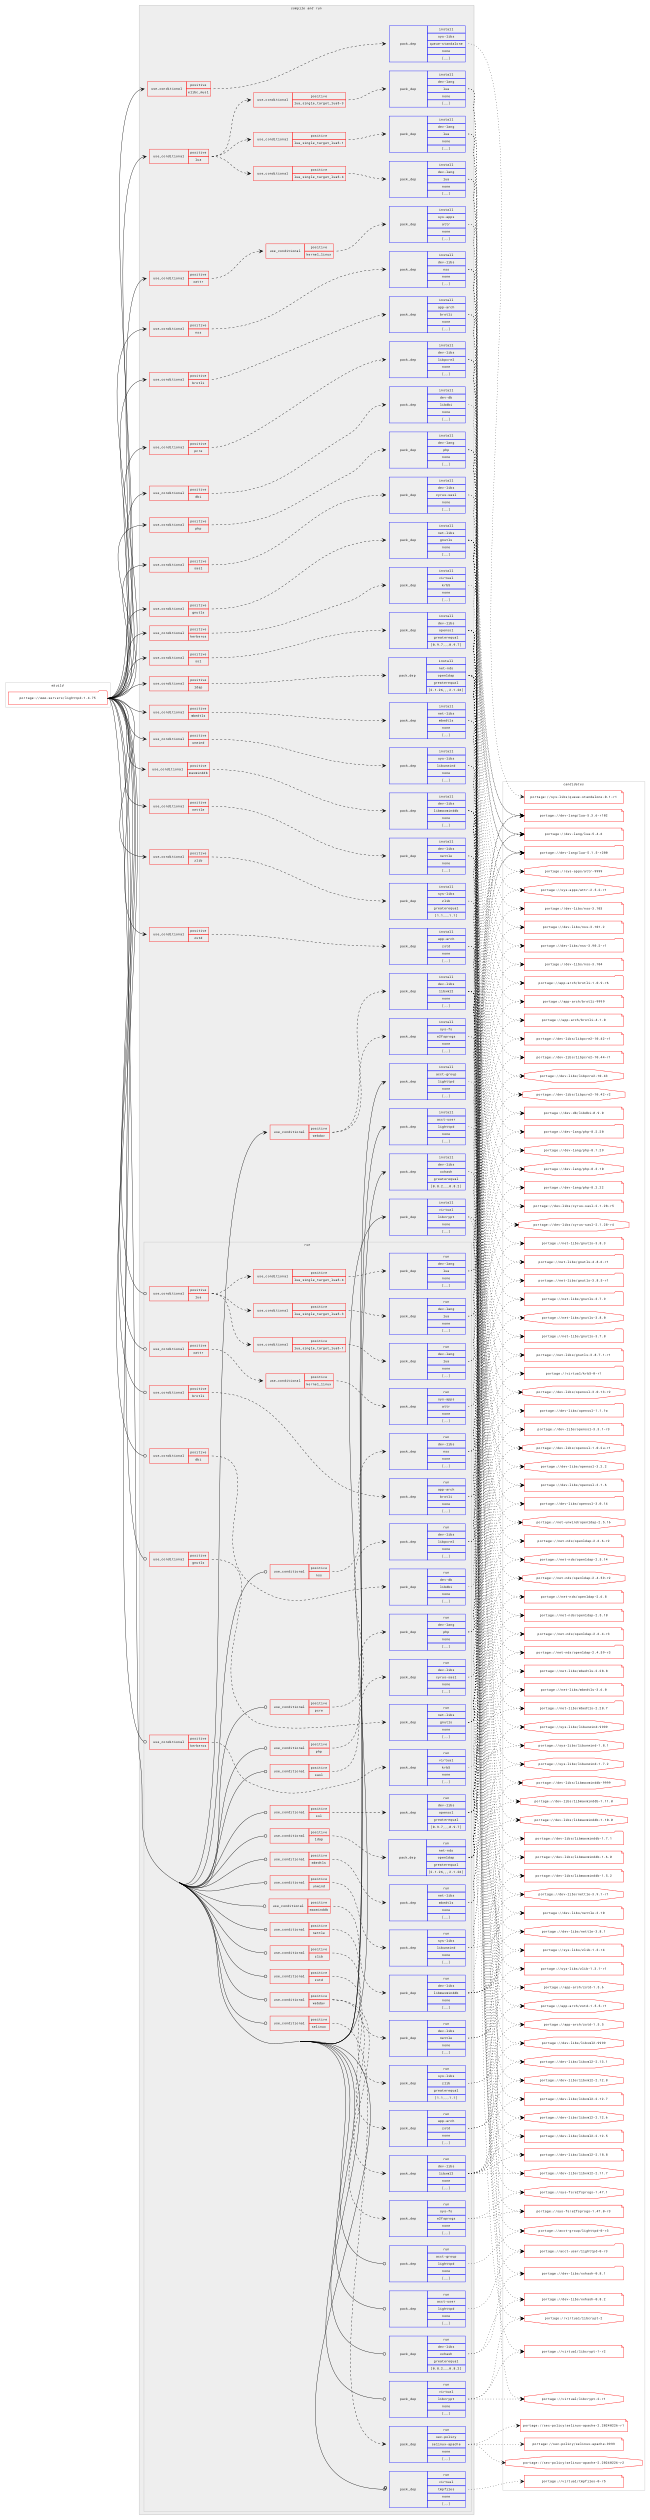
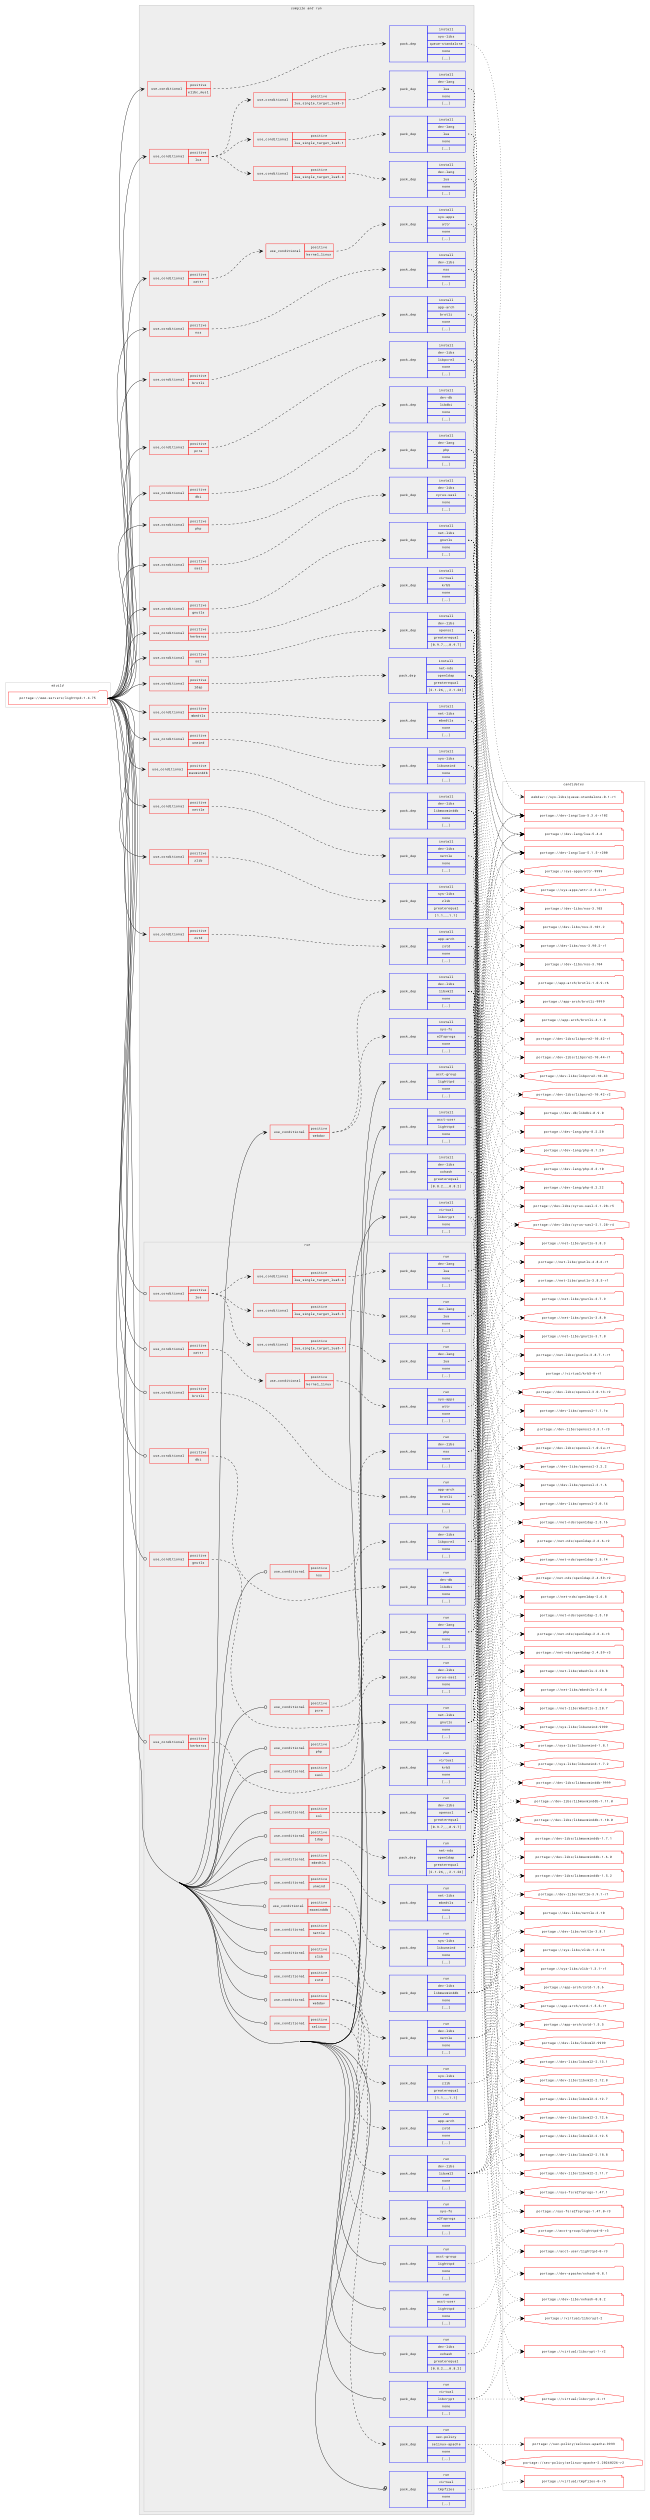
node "portage://sys-libs/queue-standalone-0.1-r1": label "portage://sys-libs/queue-standalone-0.1-r1" -> "webdav://sys-libs/queue-standalone-0.1-r1"
node "portage://net-unwind/openldap-2.5.16": label "portage://net-unwind/openldap-2.5.16" -> "portage://net-nds/openldap-2.5.16"
node "portage://dev-libs/xxhash-0.8.1": label "portage://dev-libs/xxhash-0.8.1" -> "portage://dev-apache/xxhash-0.8.1"
node "portage://sec-policy/selinux-apache-2.20240226-r1": removed
